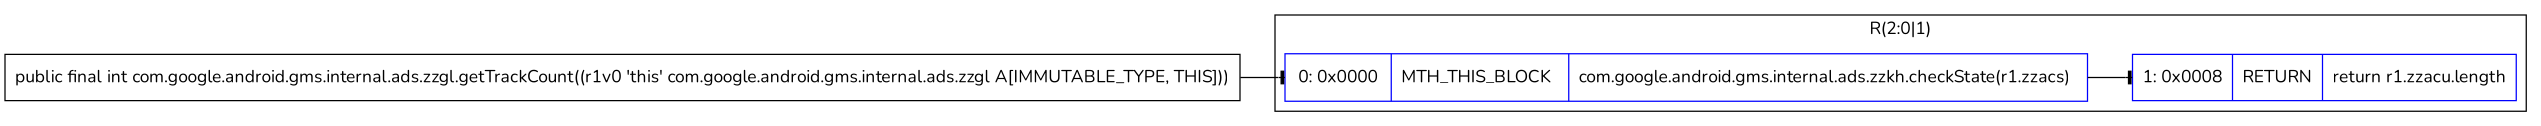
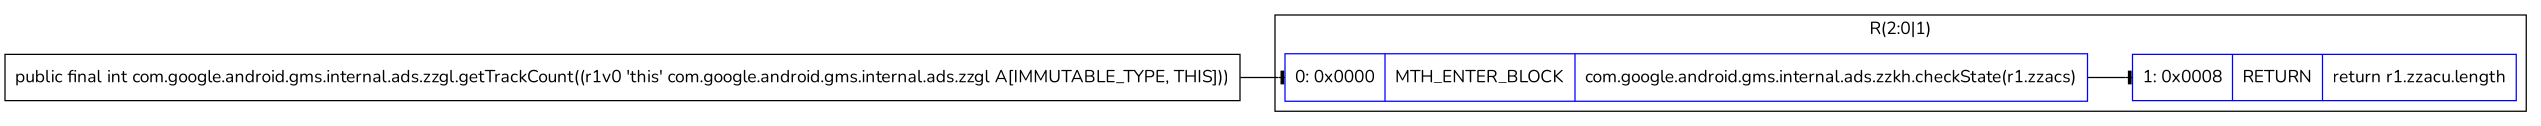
node "0: 0x0000": text "MTH_THIS_BLOCK" -> "MTH_ENTER_BLOCK"
